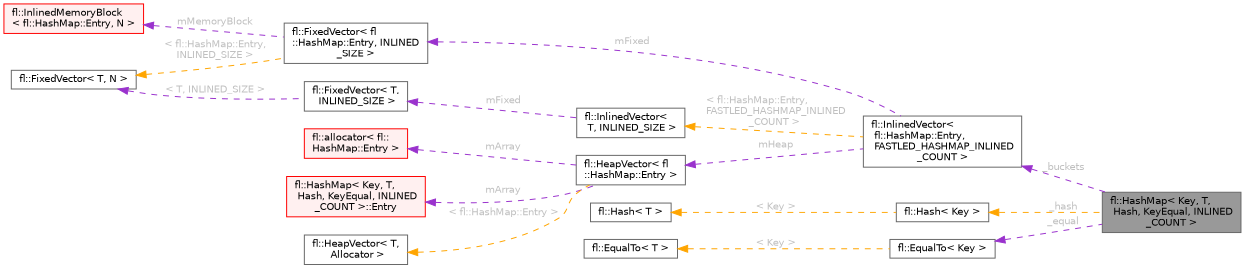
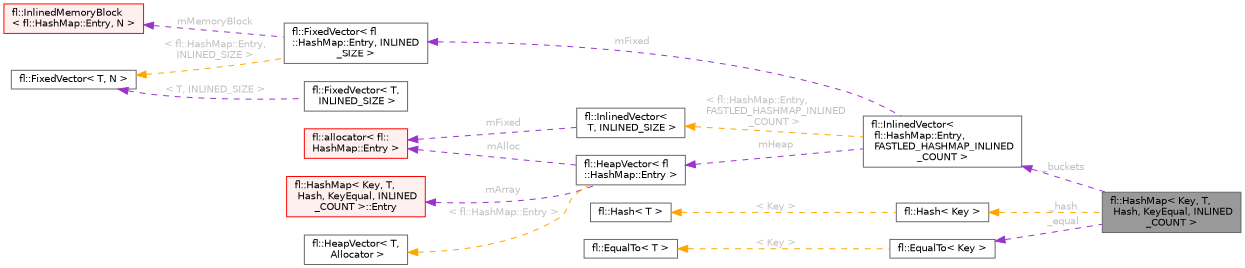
edge "fl::InlinedVector< T, INLINED_SIZE >" -> "fl::FixedVector< T, INLINED_SIZE >": now "fl::InlinedVector< T, INLINED_SIZE >" -> "fl::allocator< fl:: HashMap::Entry >"
edge "fl::HeapVector< fl ::HashMap::Entry >" -> "fl::allocator< fl:: HashMap::Entry >": label " mArray" -> " mAlloc"
